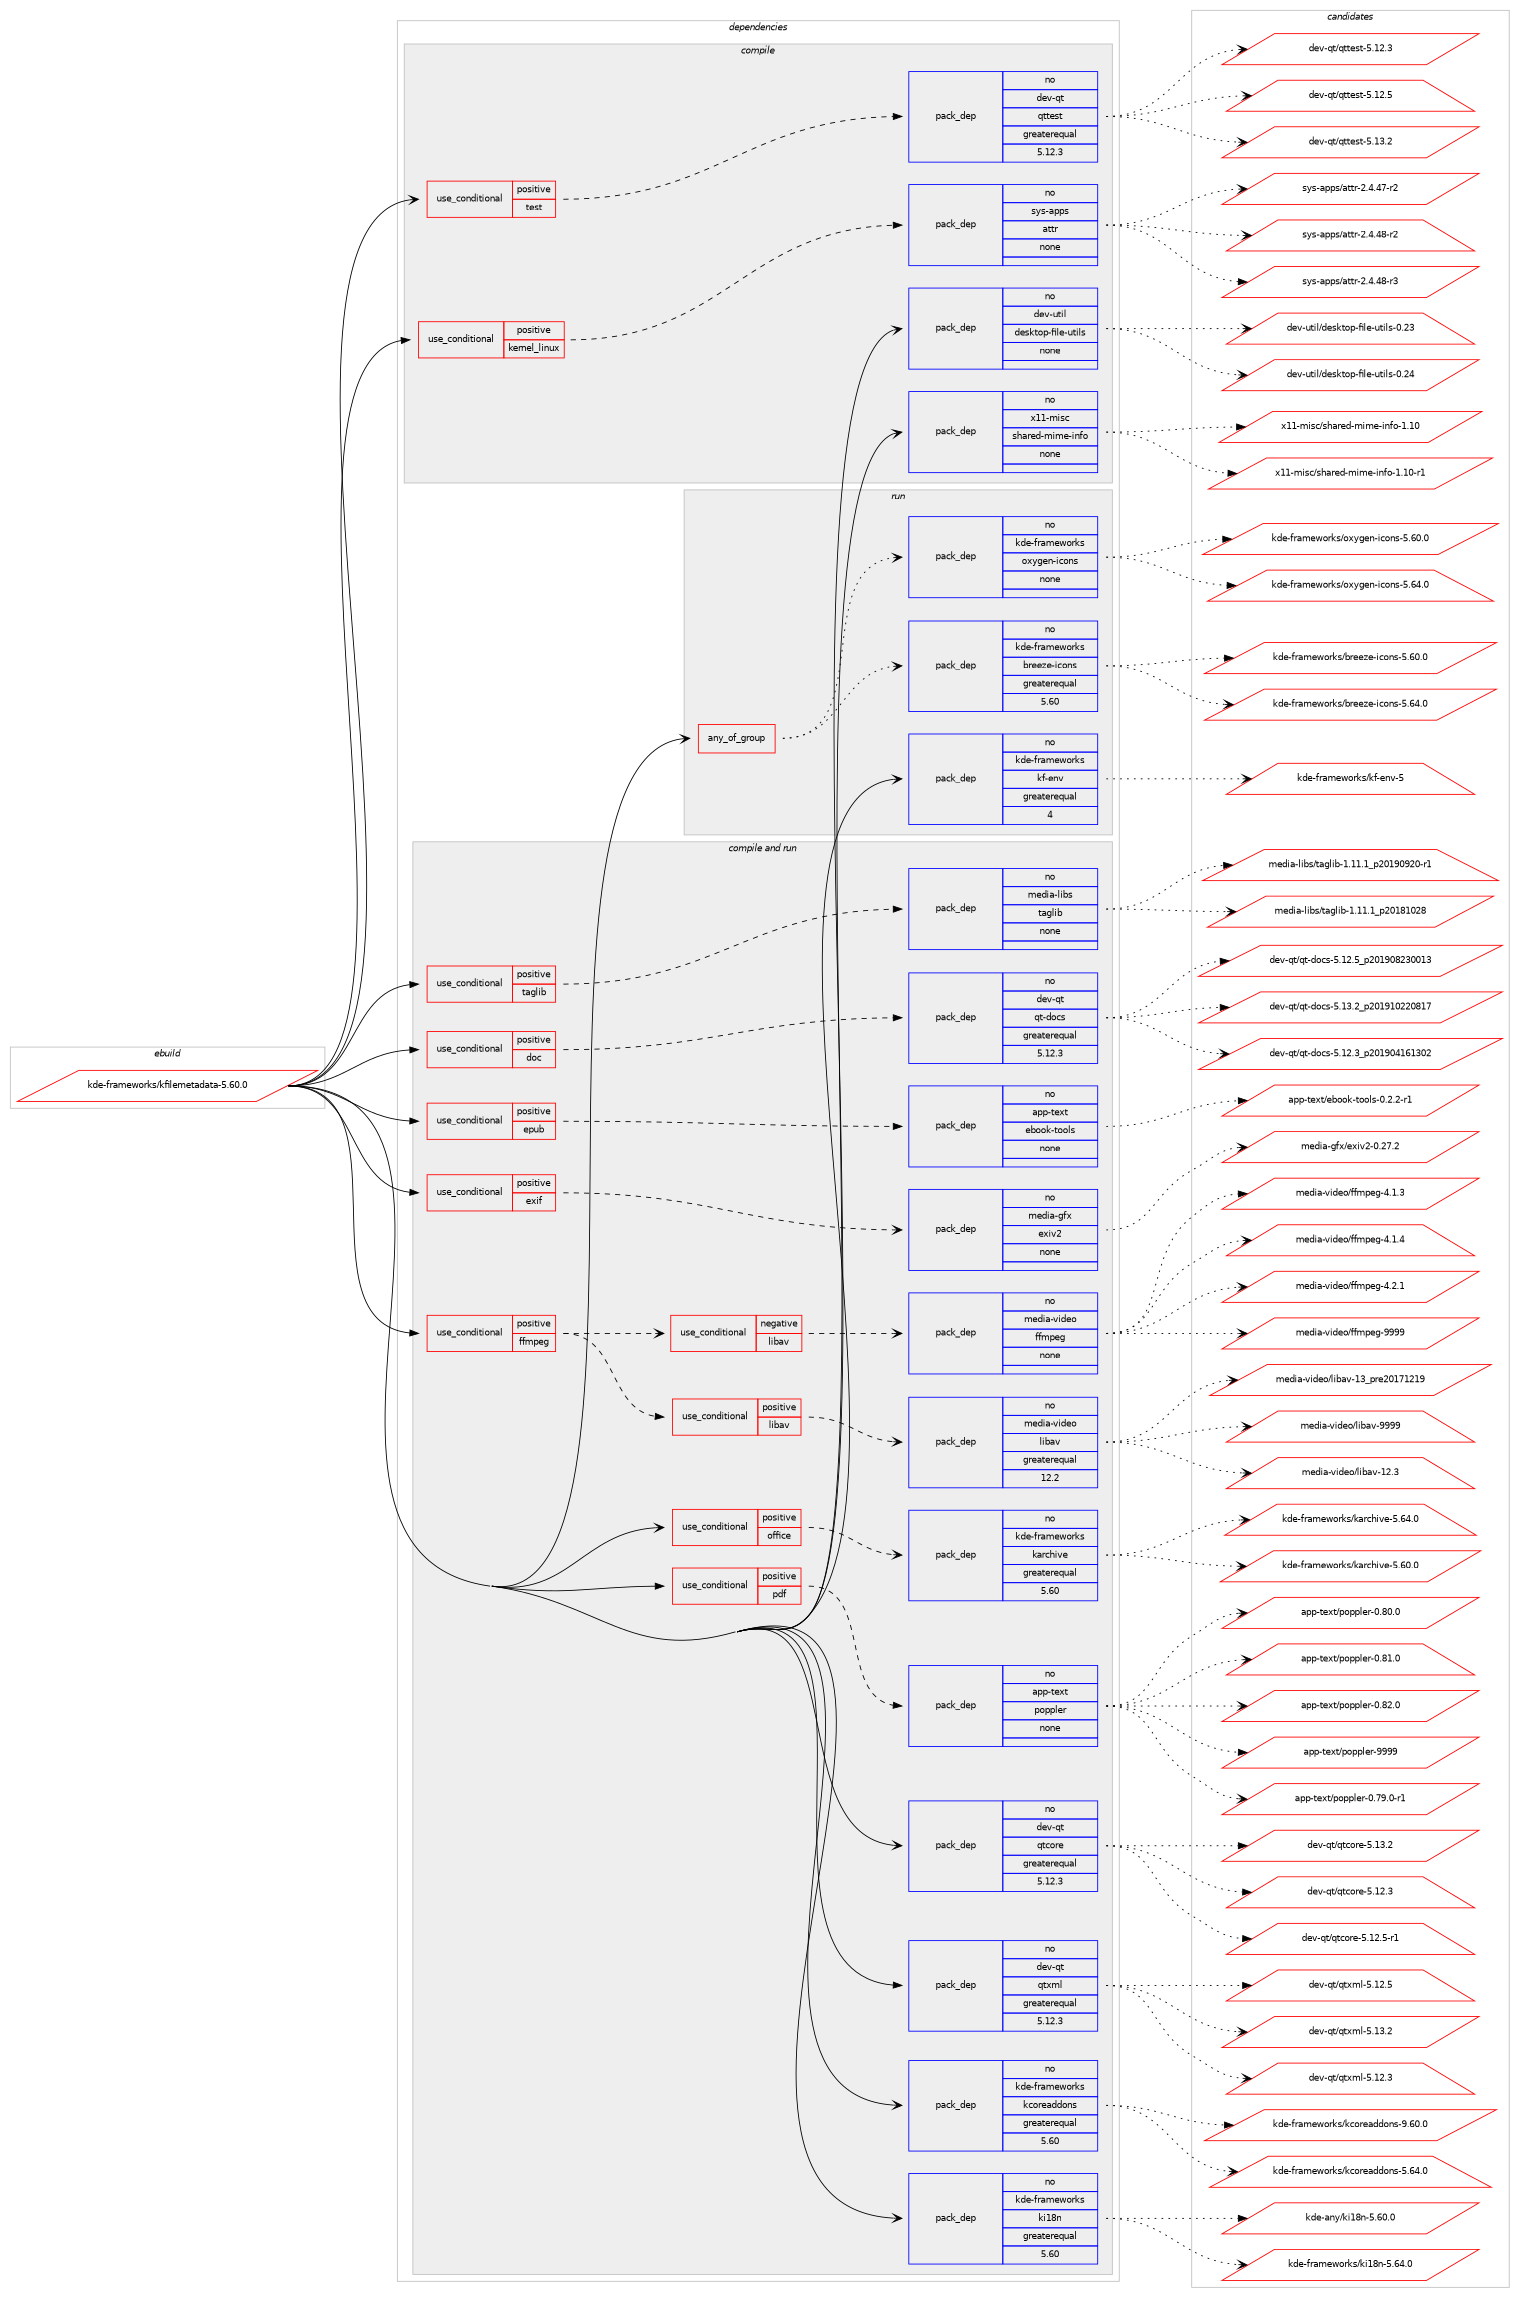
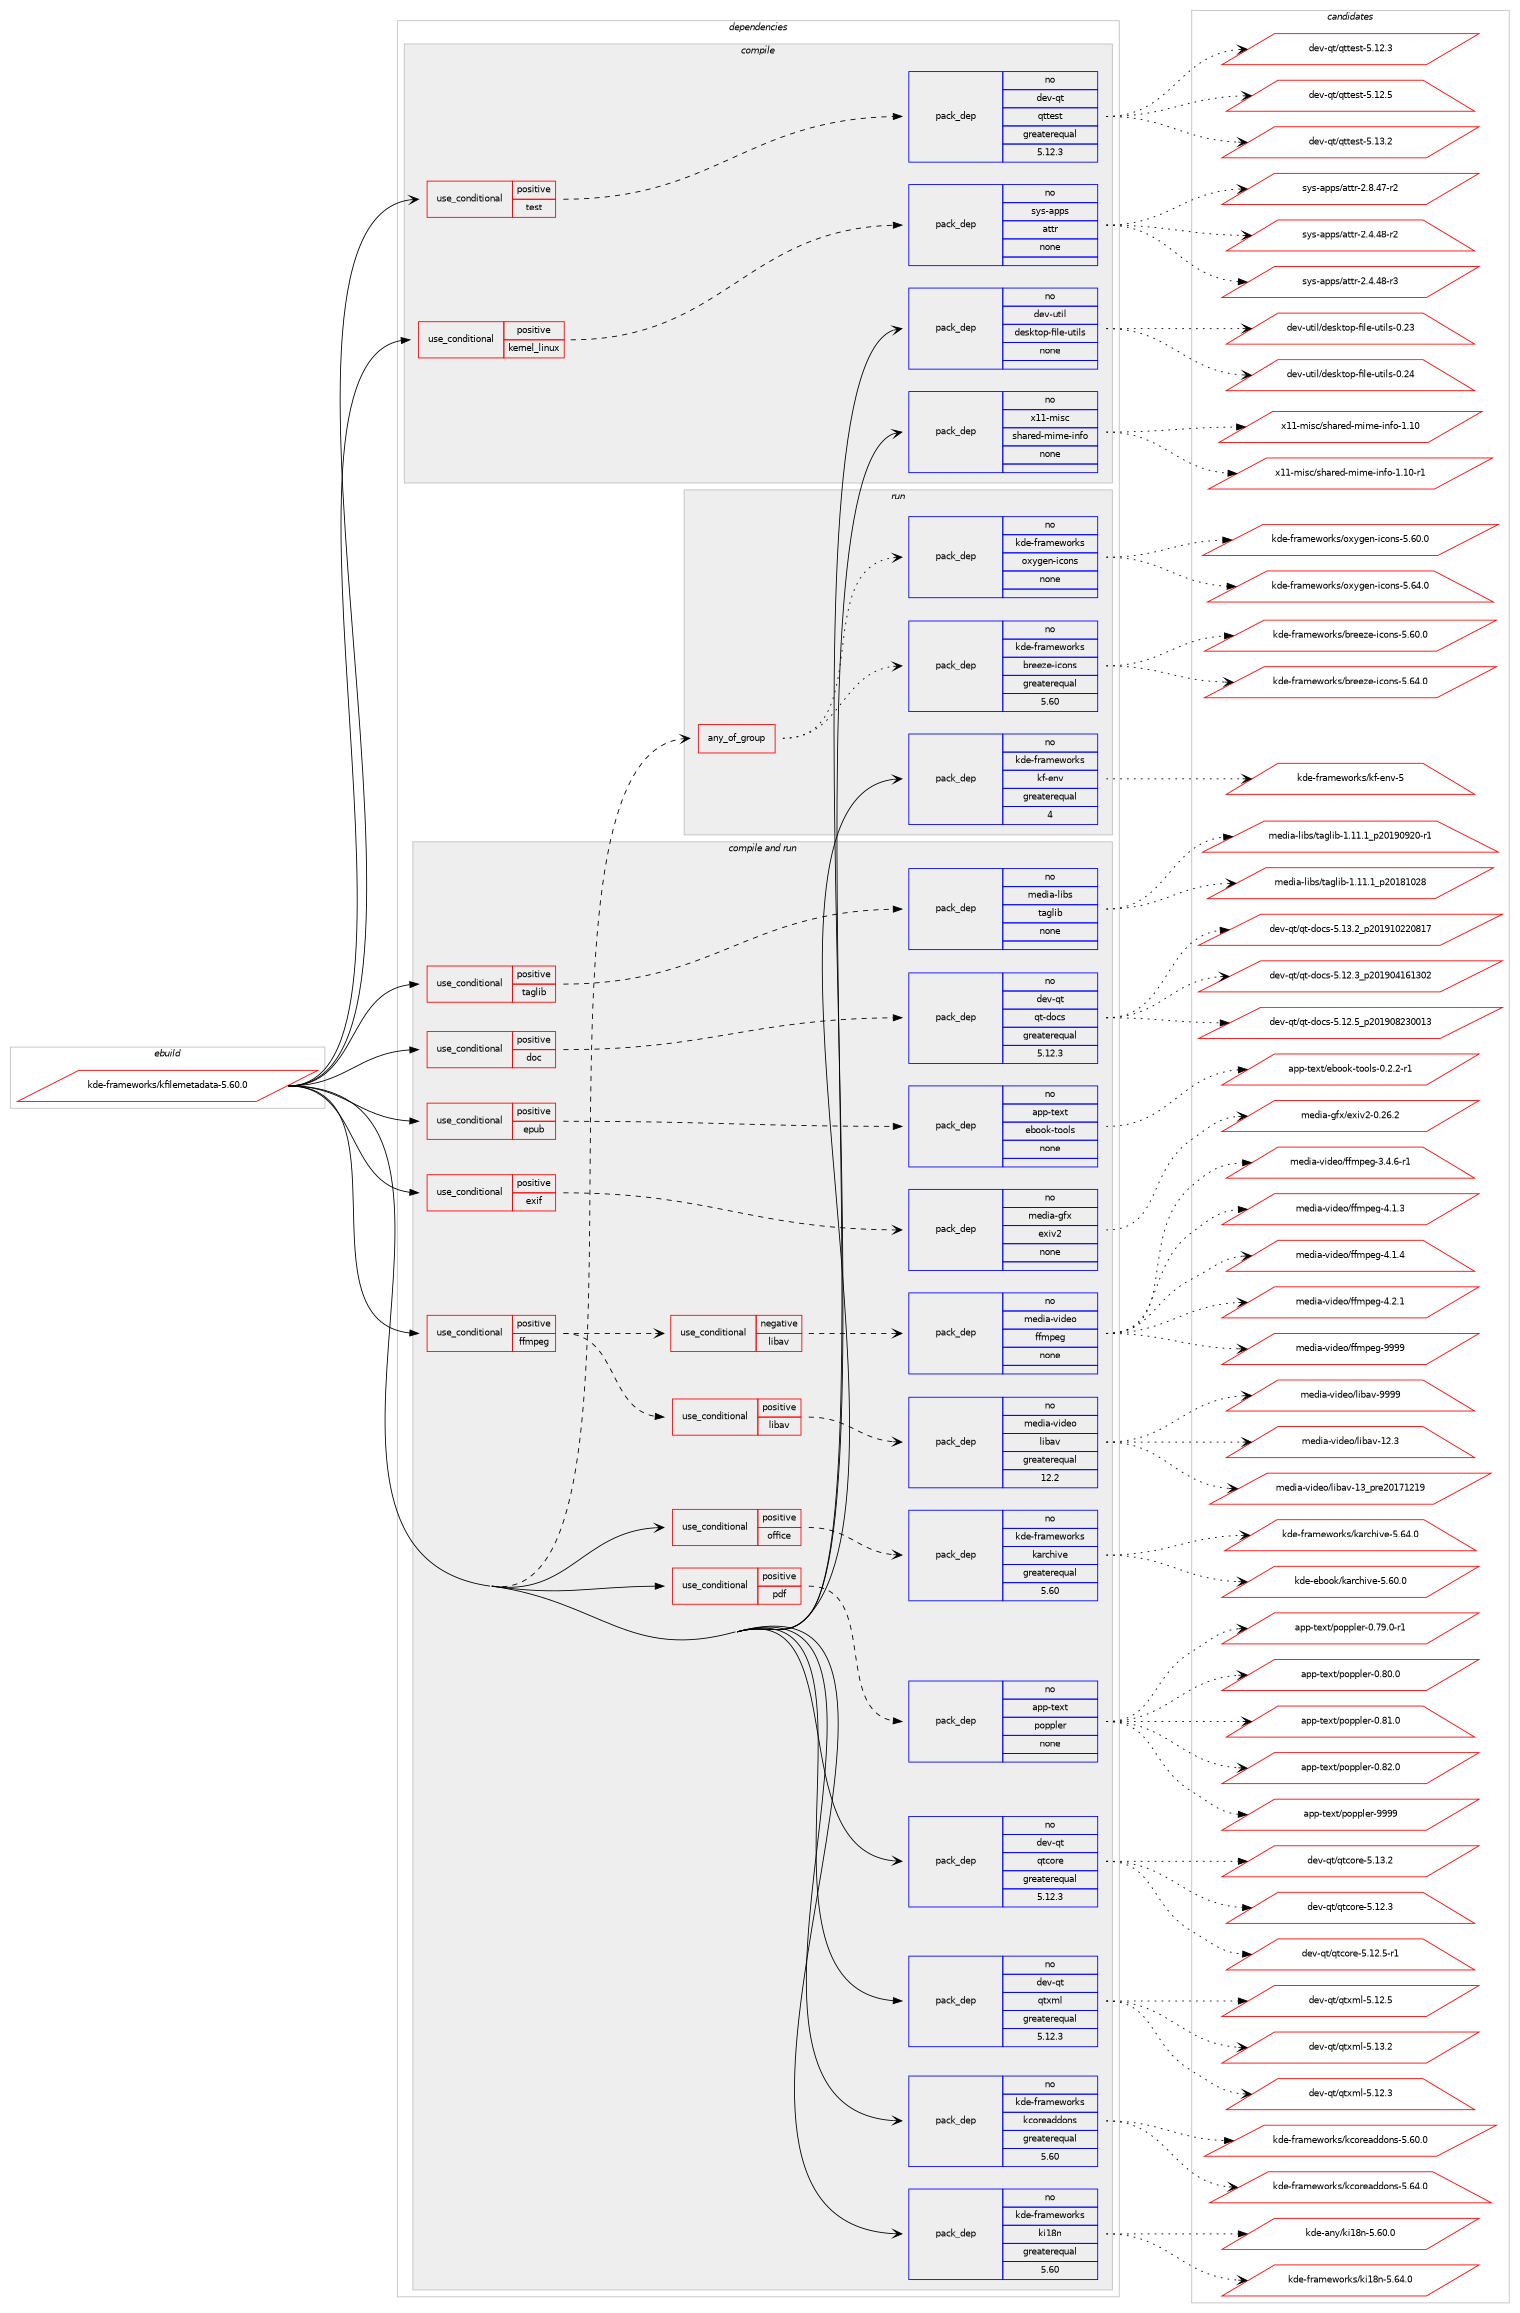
node "sys-apps/attr-2.4.47-r2": label "sys-apps/attr-2.4.47-r2" -> "sys-apps/attr-2.8.47-r2"
node "dev-util/desktop-file-utils-0.24": shape parallelogram -> trapezium
node "media-gfx/exiv2-0.27.2": label "media-gfx/exiv2-0.27.2" -> "media-gfx/exiv2-0.26.2"
node "media-video/ffmpeg-3.4.6-r1": added
edge "kde-frameworks/kfilemetadata-5.60.0" -> "any_of_group": style solid -> dashed
node "kde-frameworks/karchive-5.60.0": label "kde-frameworks/karchive-5.60.0" -> "kde-ebook/karchive-5.60.0"
node "dev-qt/qtxml-5.12.5": shape trapezium -> parallelogram
node "kde-frameworks/kcoreaddons-9.60.0": label "kde-frameworks/kcoreaddons-9.60.0" -> "kde-frameworks/kcoreaddons-5.60.0"
